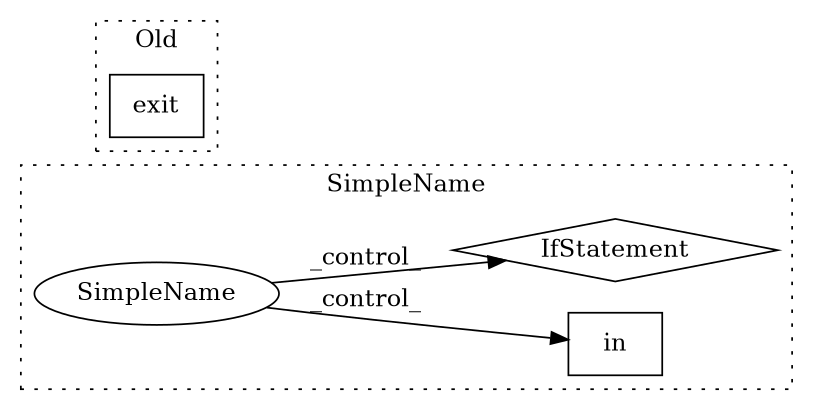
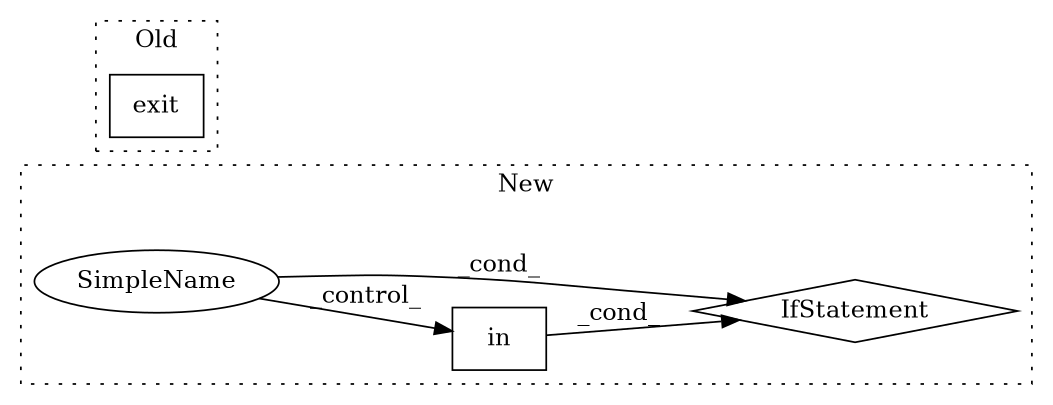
cluster "SimpleName": label "SimpleName" -> "New"
edge "SimpleName" -> "IfStatement": label "_control_" -> "_cond_"
edge "in" -> "IfStatement": added, label "_cond_"
